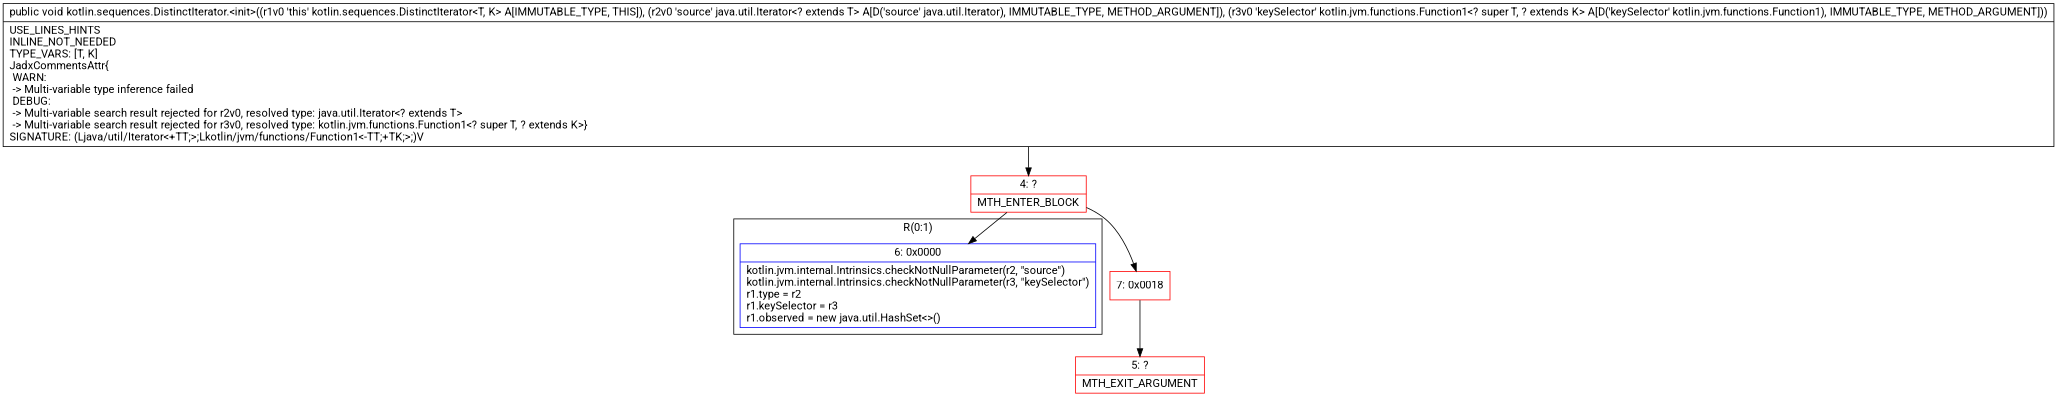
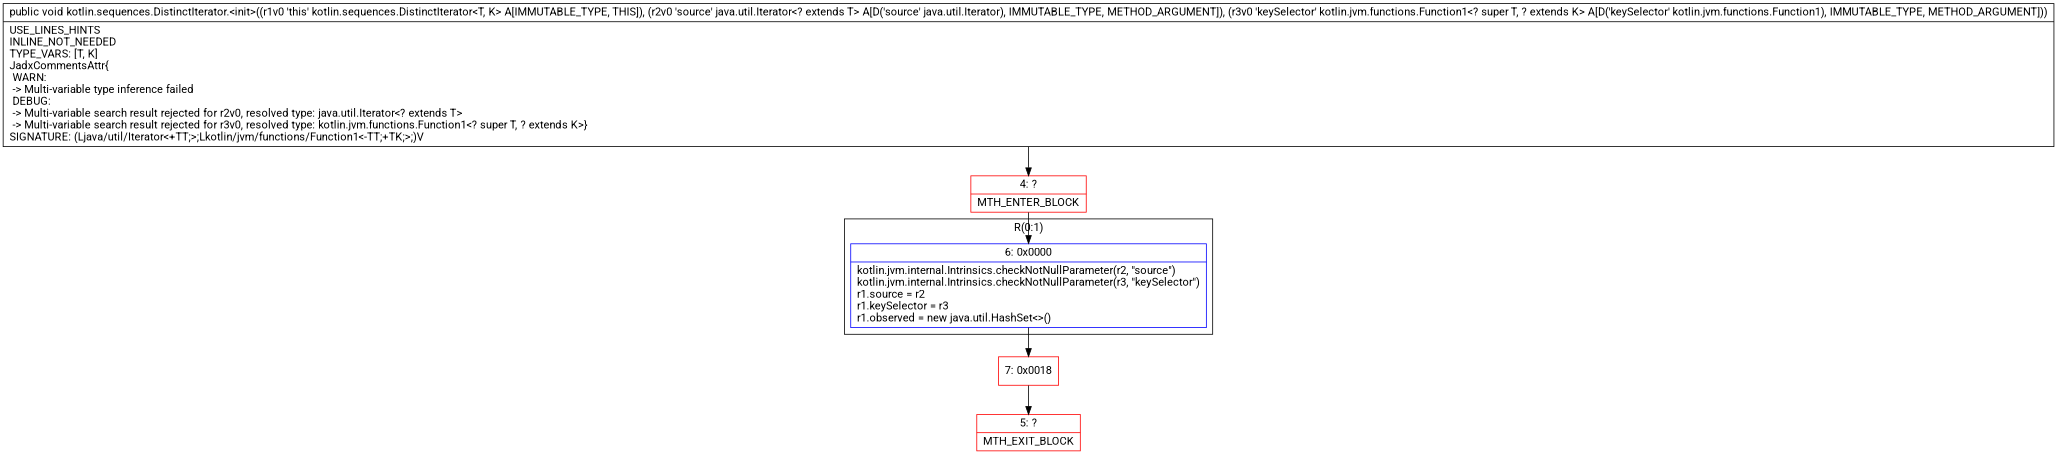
edge "4: ?" -> "7: 0x0018": now "6: 0x0000" -> "7: 0x0018"
node "6: 0x0000": text "r1.type = r2" -> "r1.source = r2"
node "5: ?": text "MTH_EXIT_ARGUMENT" -> "MTH_EXIT_BLOCK"
